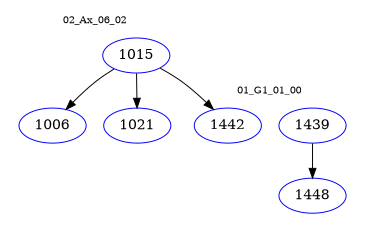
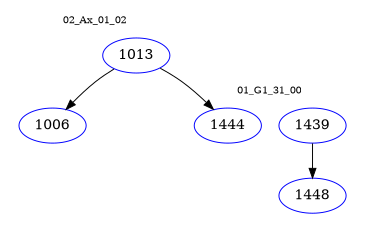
cluster "02_Ax_06_02": label "02_Ax_06_02" -> "02_Ax_01_02"
node "1015": label "1015" -> "1013"
cluster "01_G1_01_00": label "01_G1_01_00" -> "01_G1_31_00"
node "1021": removed
node "1442": label "1442" -> "1444"
